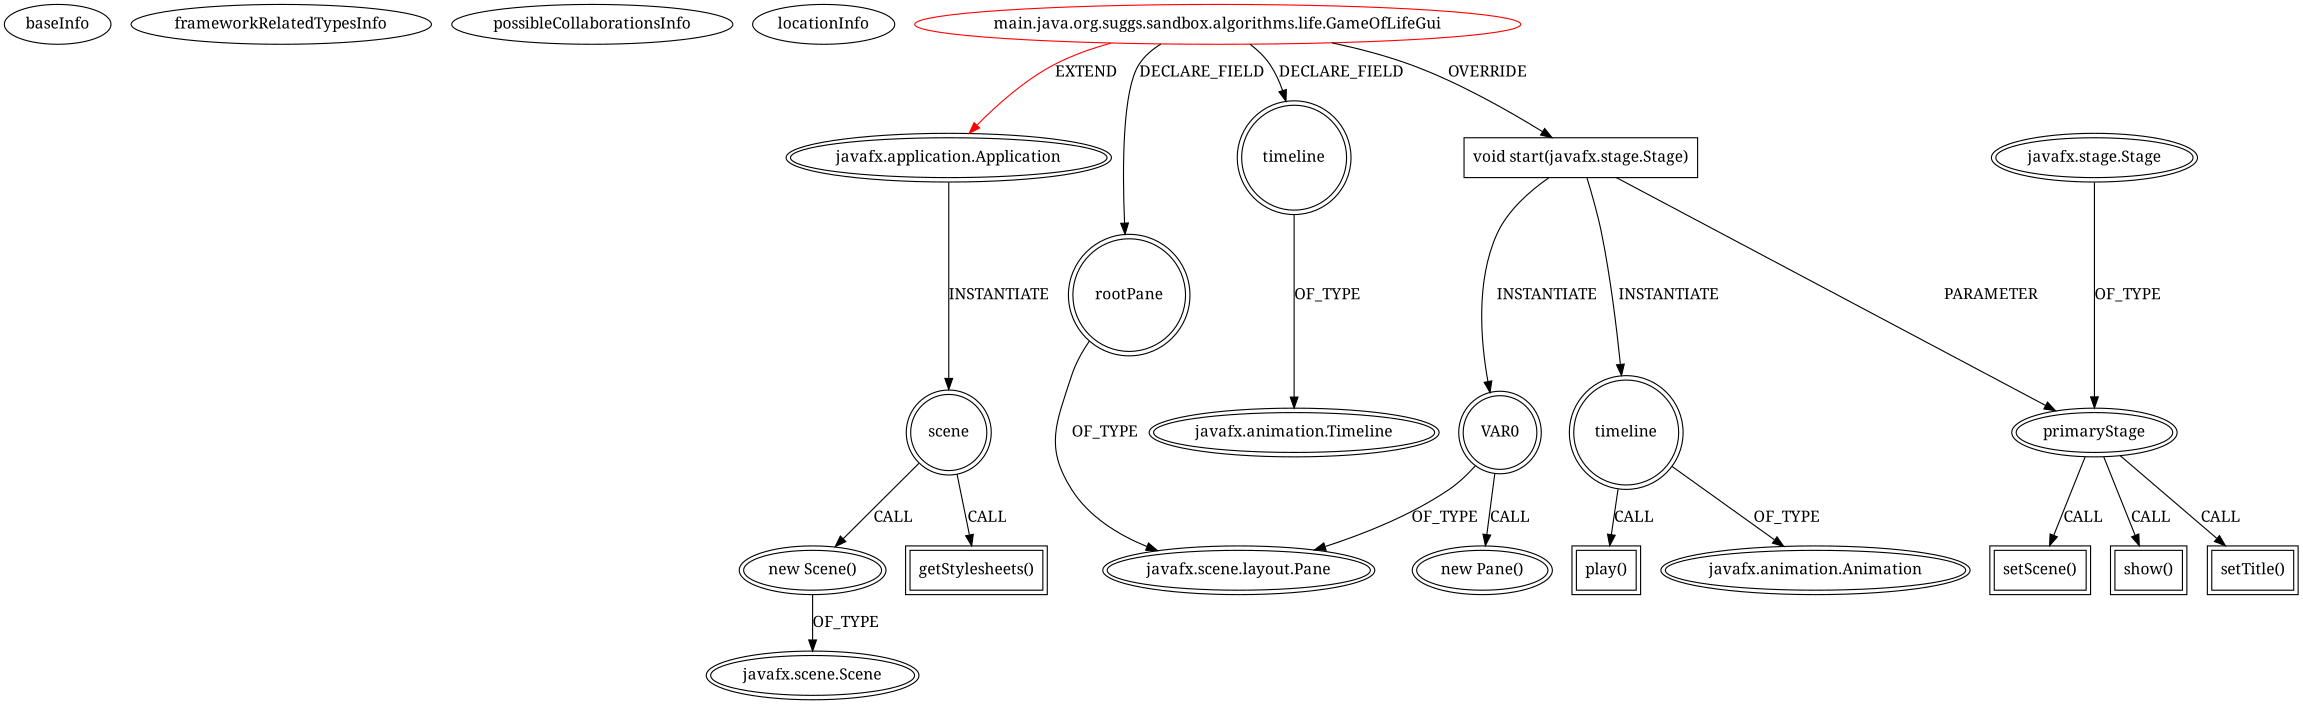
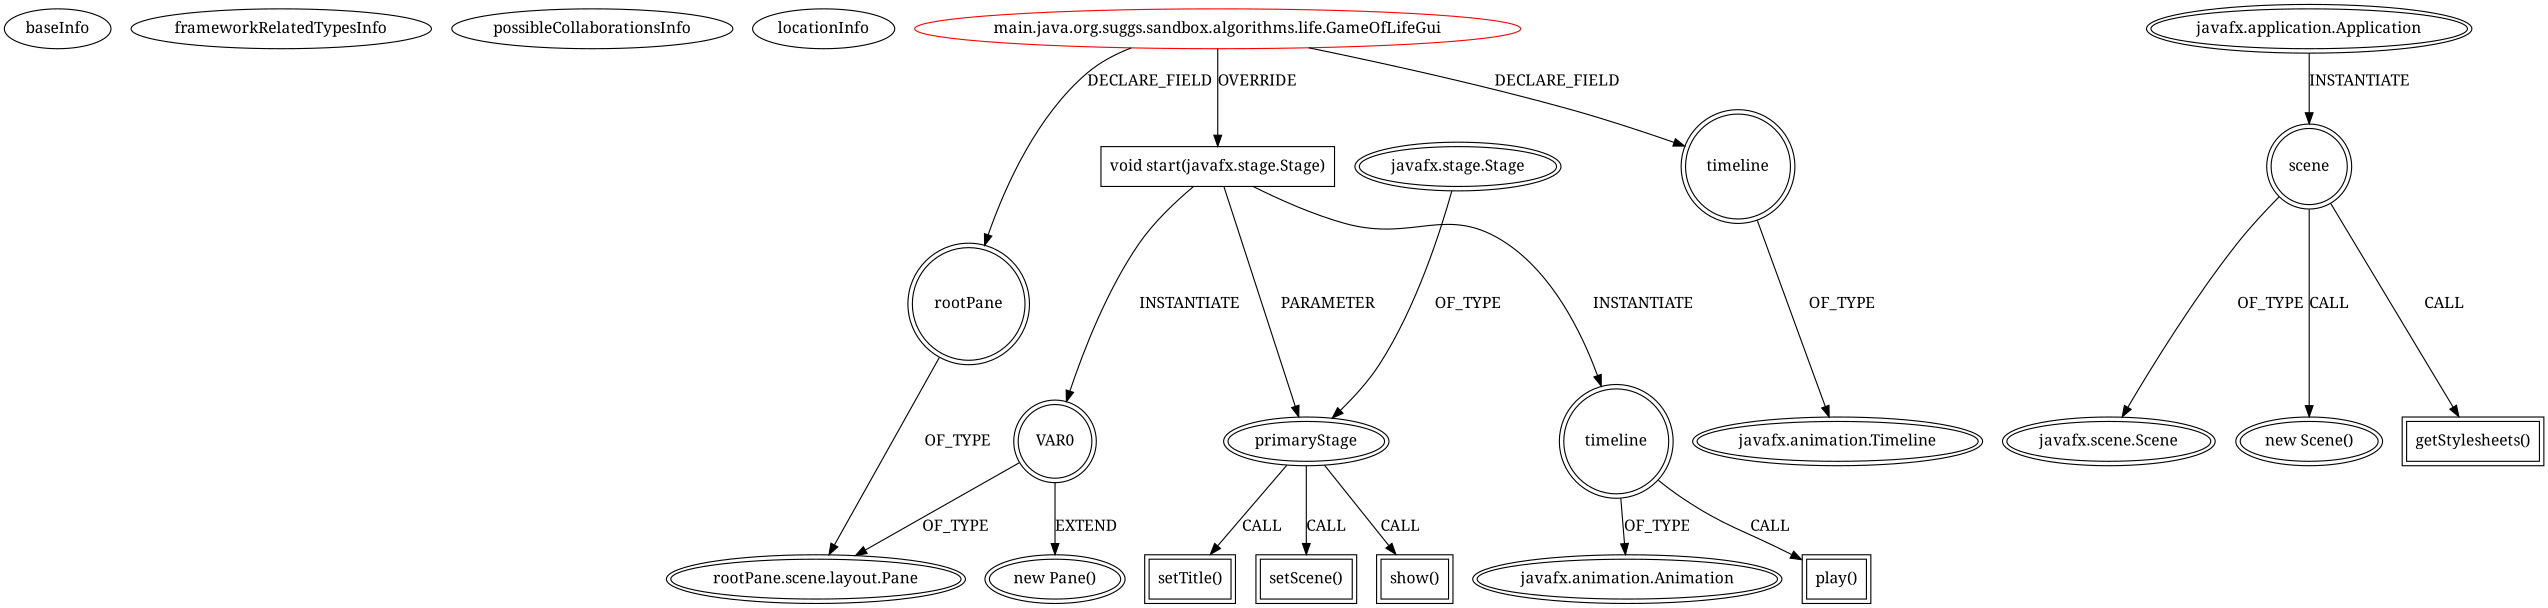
edge "main.java.org.suggs.sandbox.algorithms.life.GameOfLifeGui" -> "javafx.application.Application": removed, label "EXTEND"
edge "VAR0" -> "new Pane()": label "CALL" -> "EXTEND"
node "javafx.scene.layout.Pane": label "javafx.scene.layout.Pane" -> "rootPane.scene.layout.Pane"
edge "new Scene()" -> "javafx.scene.Scene": now "scene" -> "javafx.scene.Scene"
